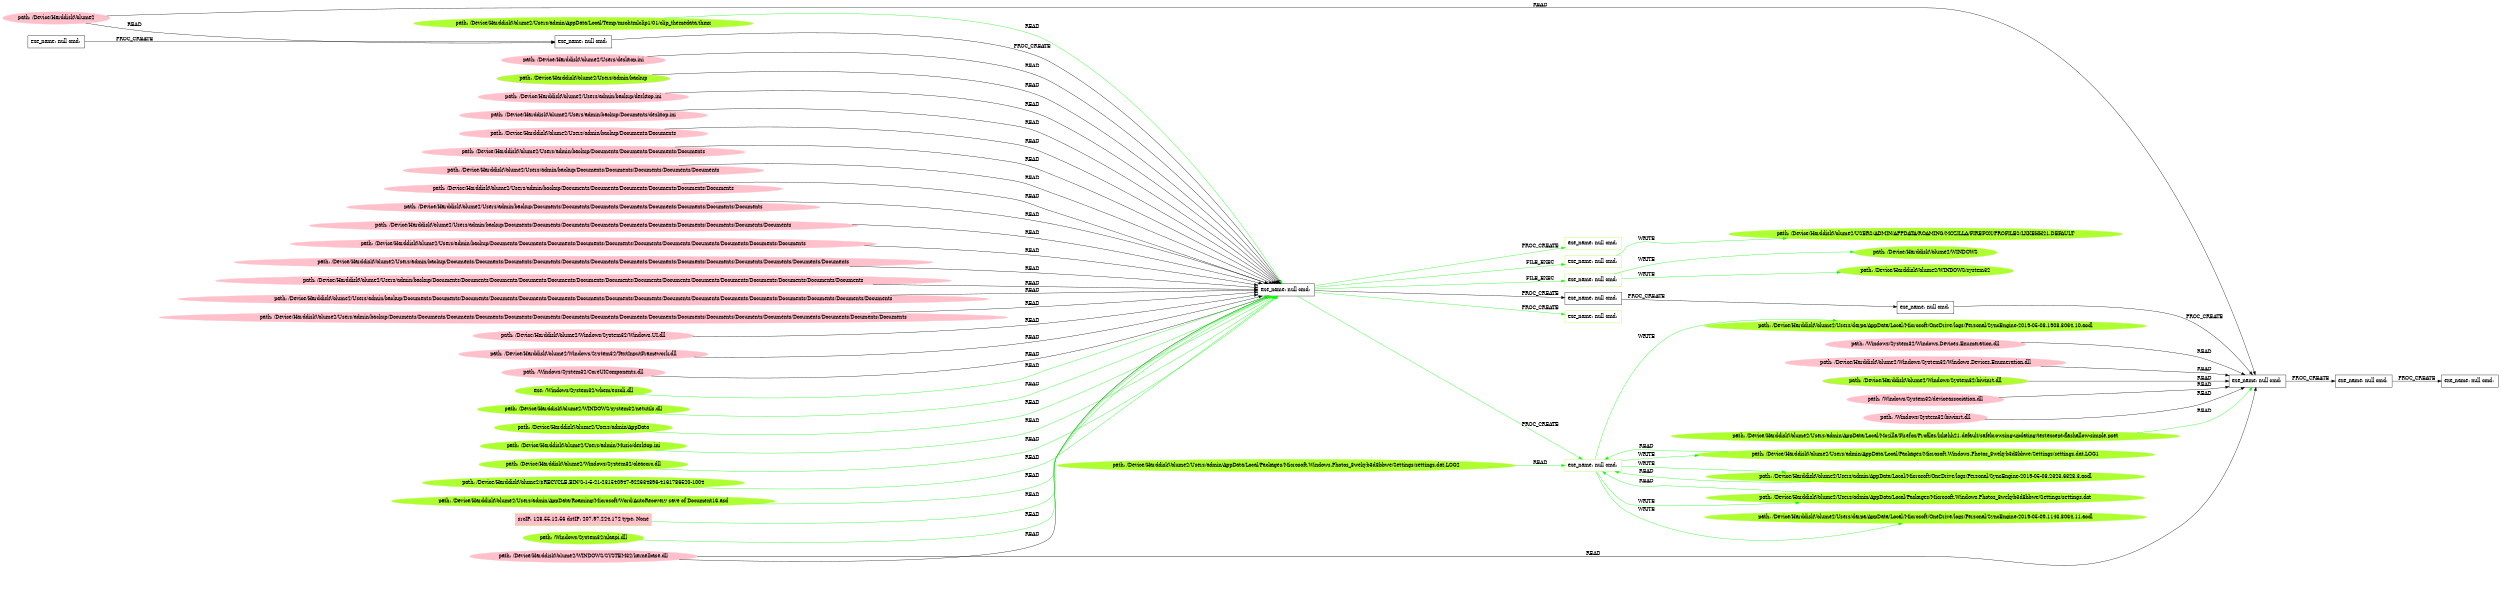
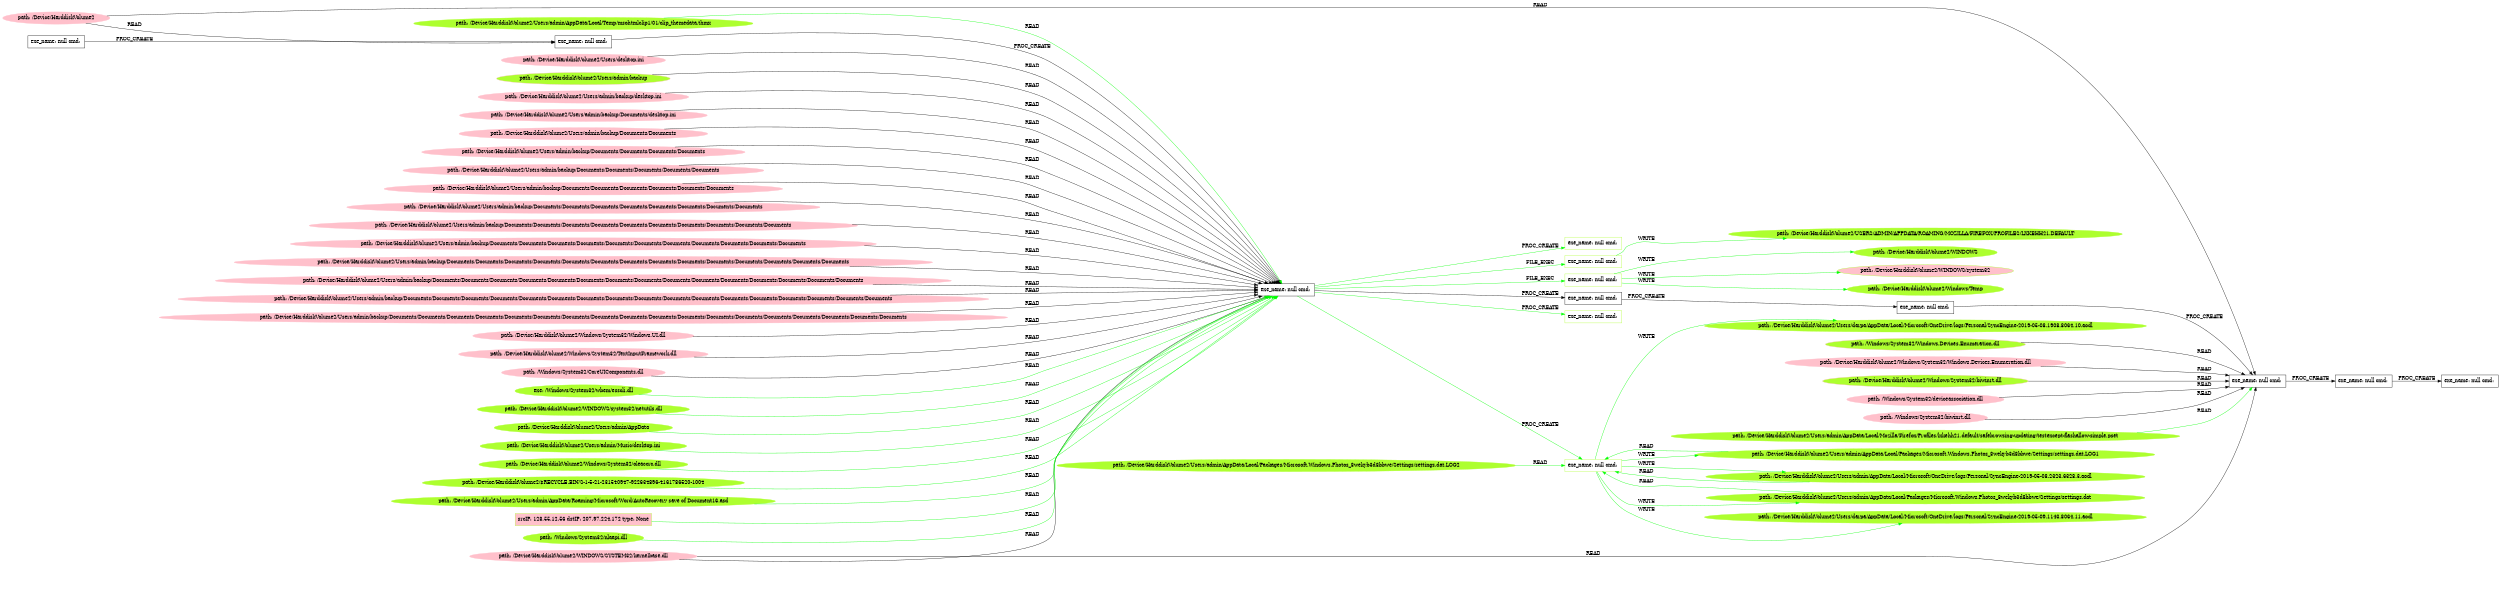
node "path: /Device/HarddiskVolume2/WINDOWS/system32": fillcolor greenyellow -> pink
node "path: /Device/HarddiskVolume2/Windows/Temp": added
node "path: /Windows/System32/Windows.Devices.Enumeration.dll": fillcolor pink -> greenyellow
